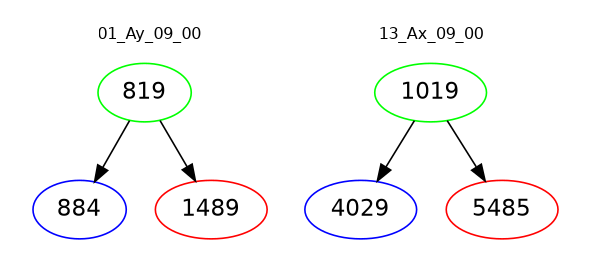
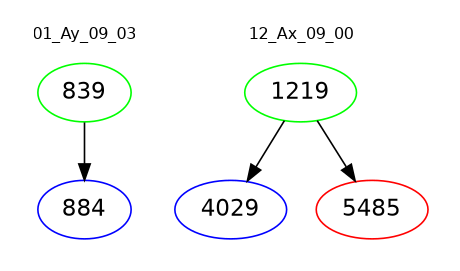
cluster "01_Ay_09_00": label "01_Ay_09_00" -> "01_Ay_09_03"
cluster "13_Ax_09_00": label "13_Ax_09_00" -> "12_Ax_09_00"
node "819": label "819" -> "839"
node "1019": label "1019" -> "1219"
node "1489": removed
